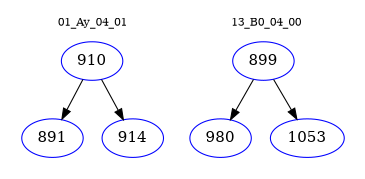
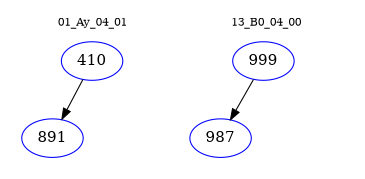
node "910": label "910" -> "410"
node "899": label "899" -> "999"
node "914": removed
node "980": label "980" -> "987"
node "1053": removed
